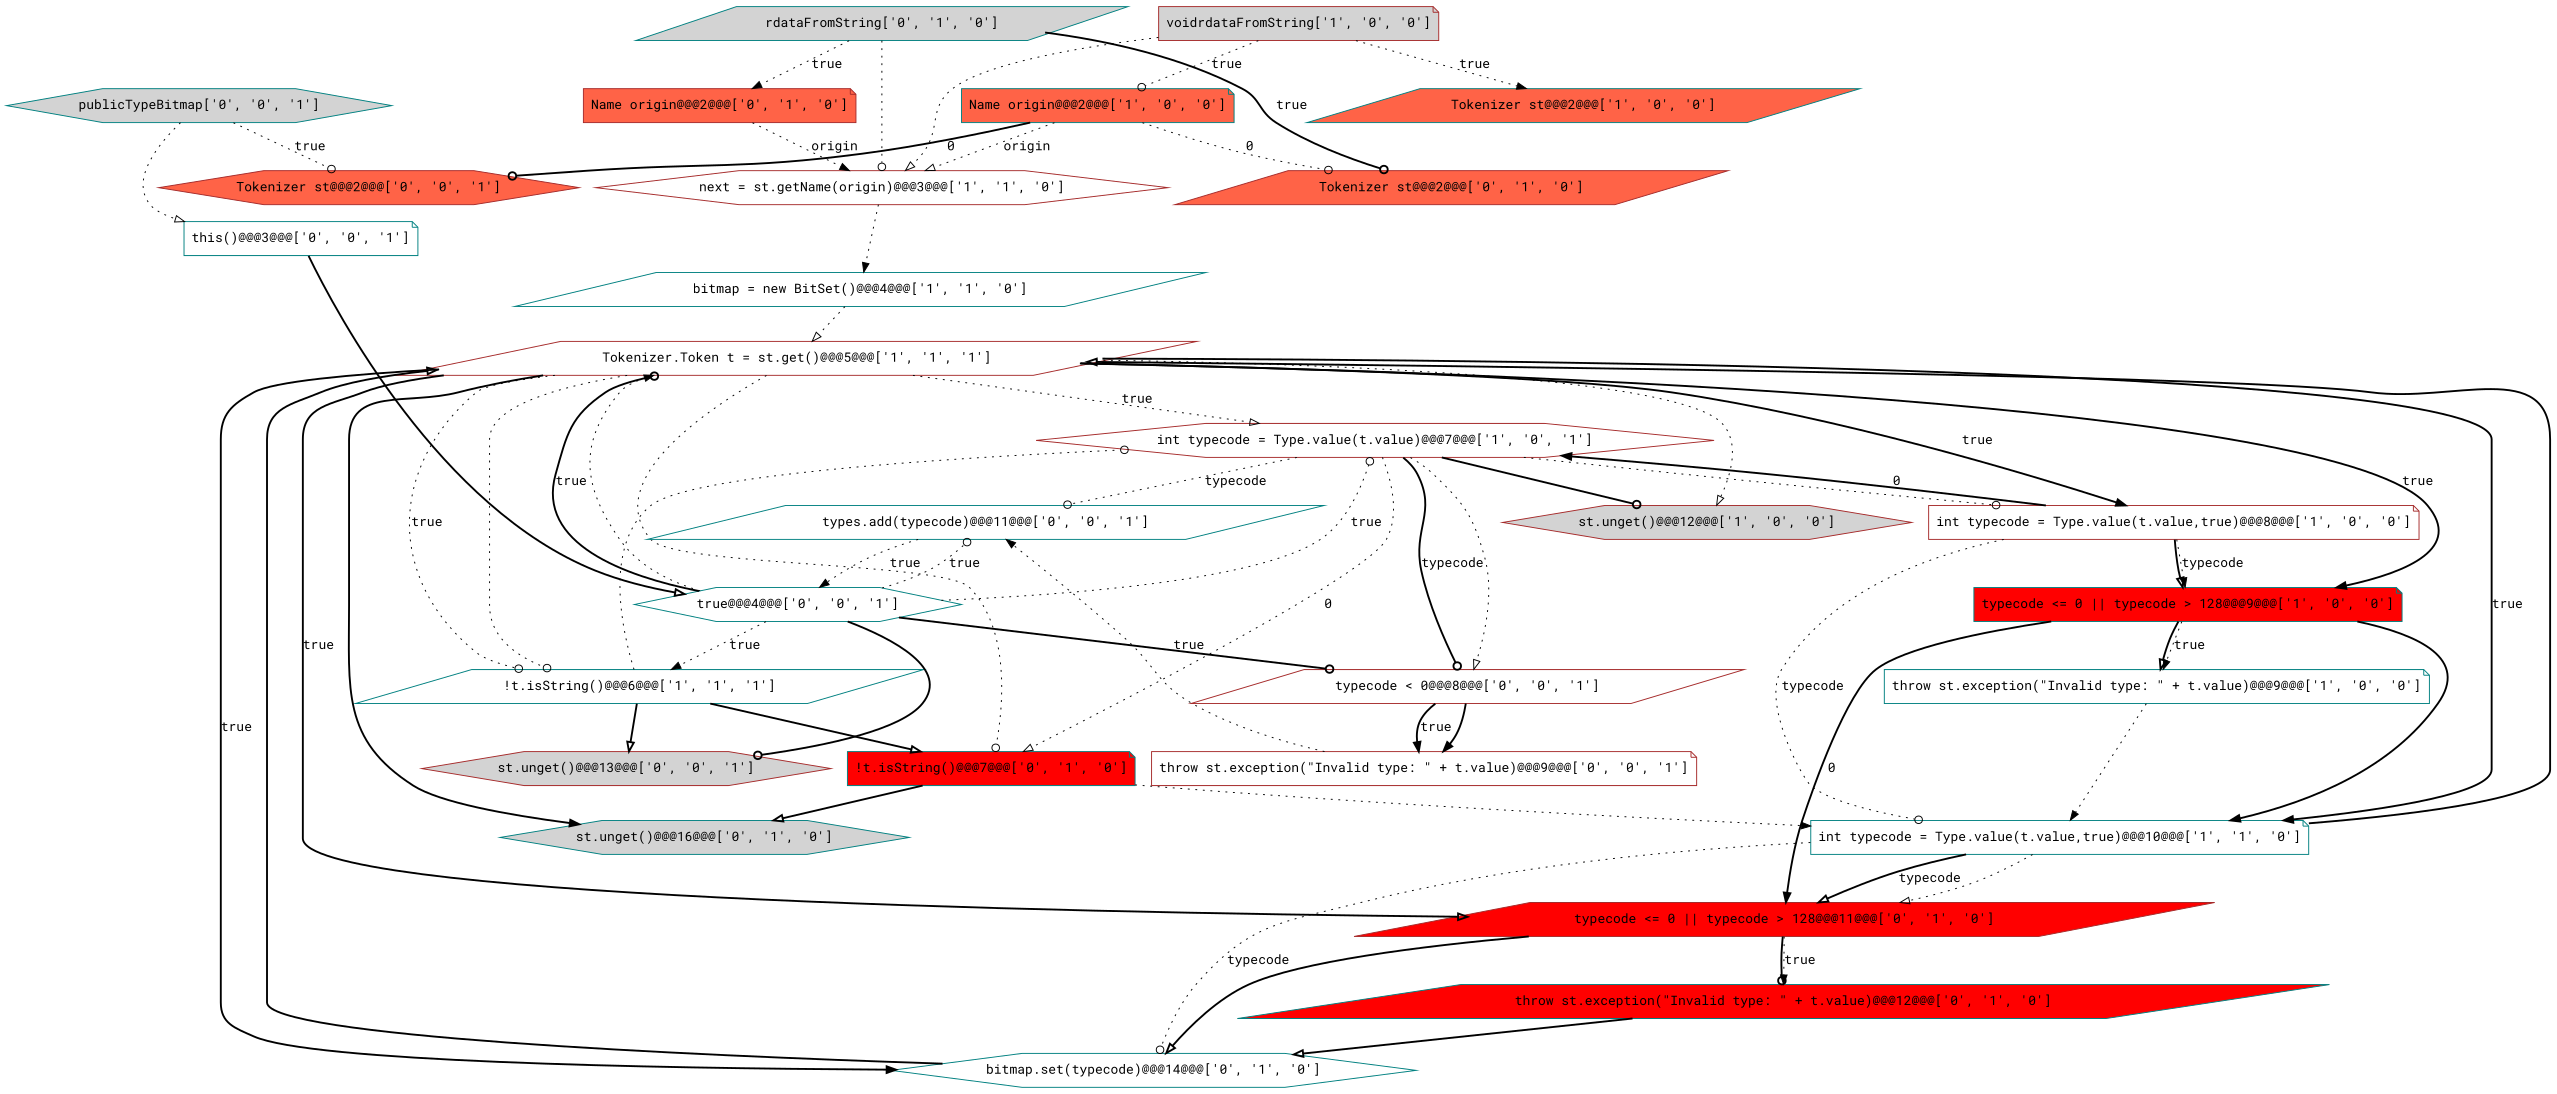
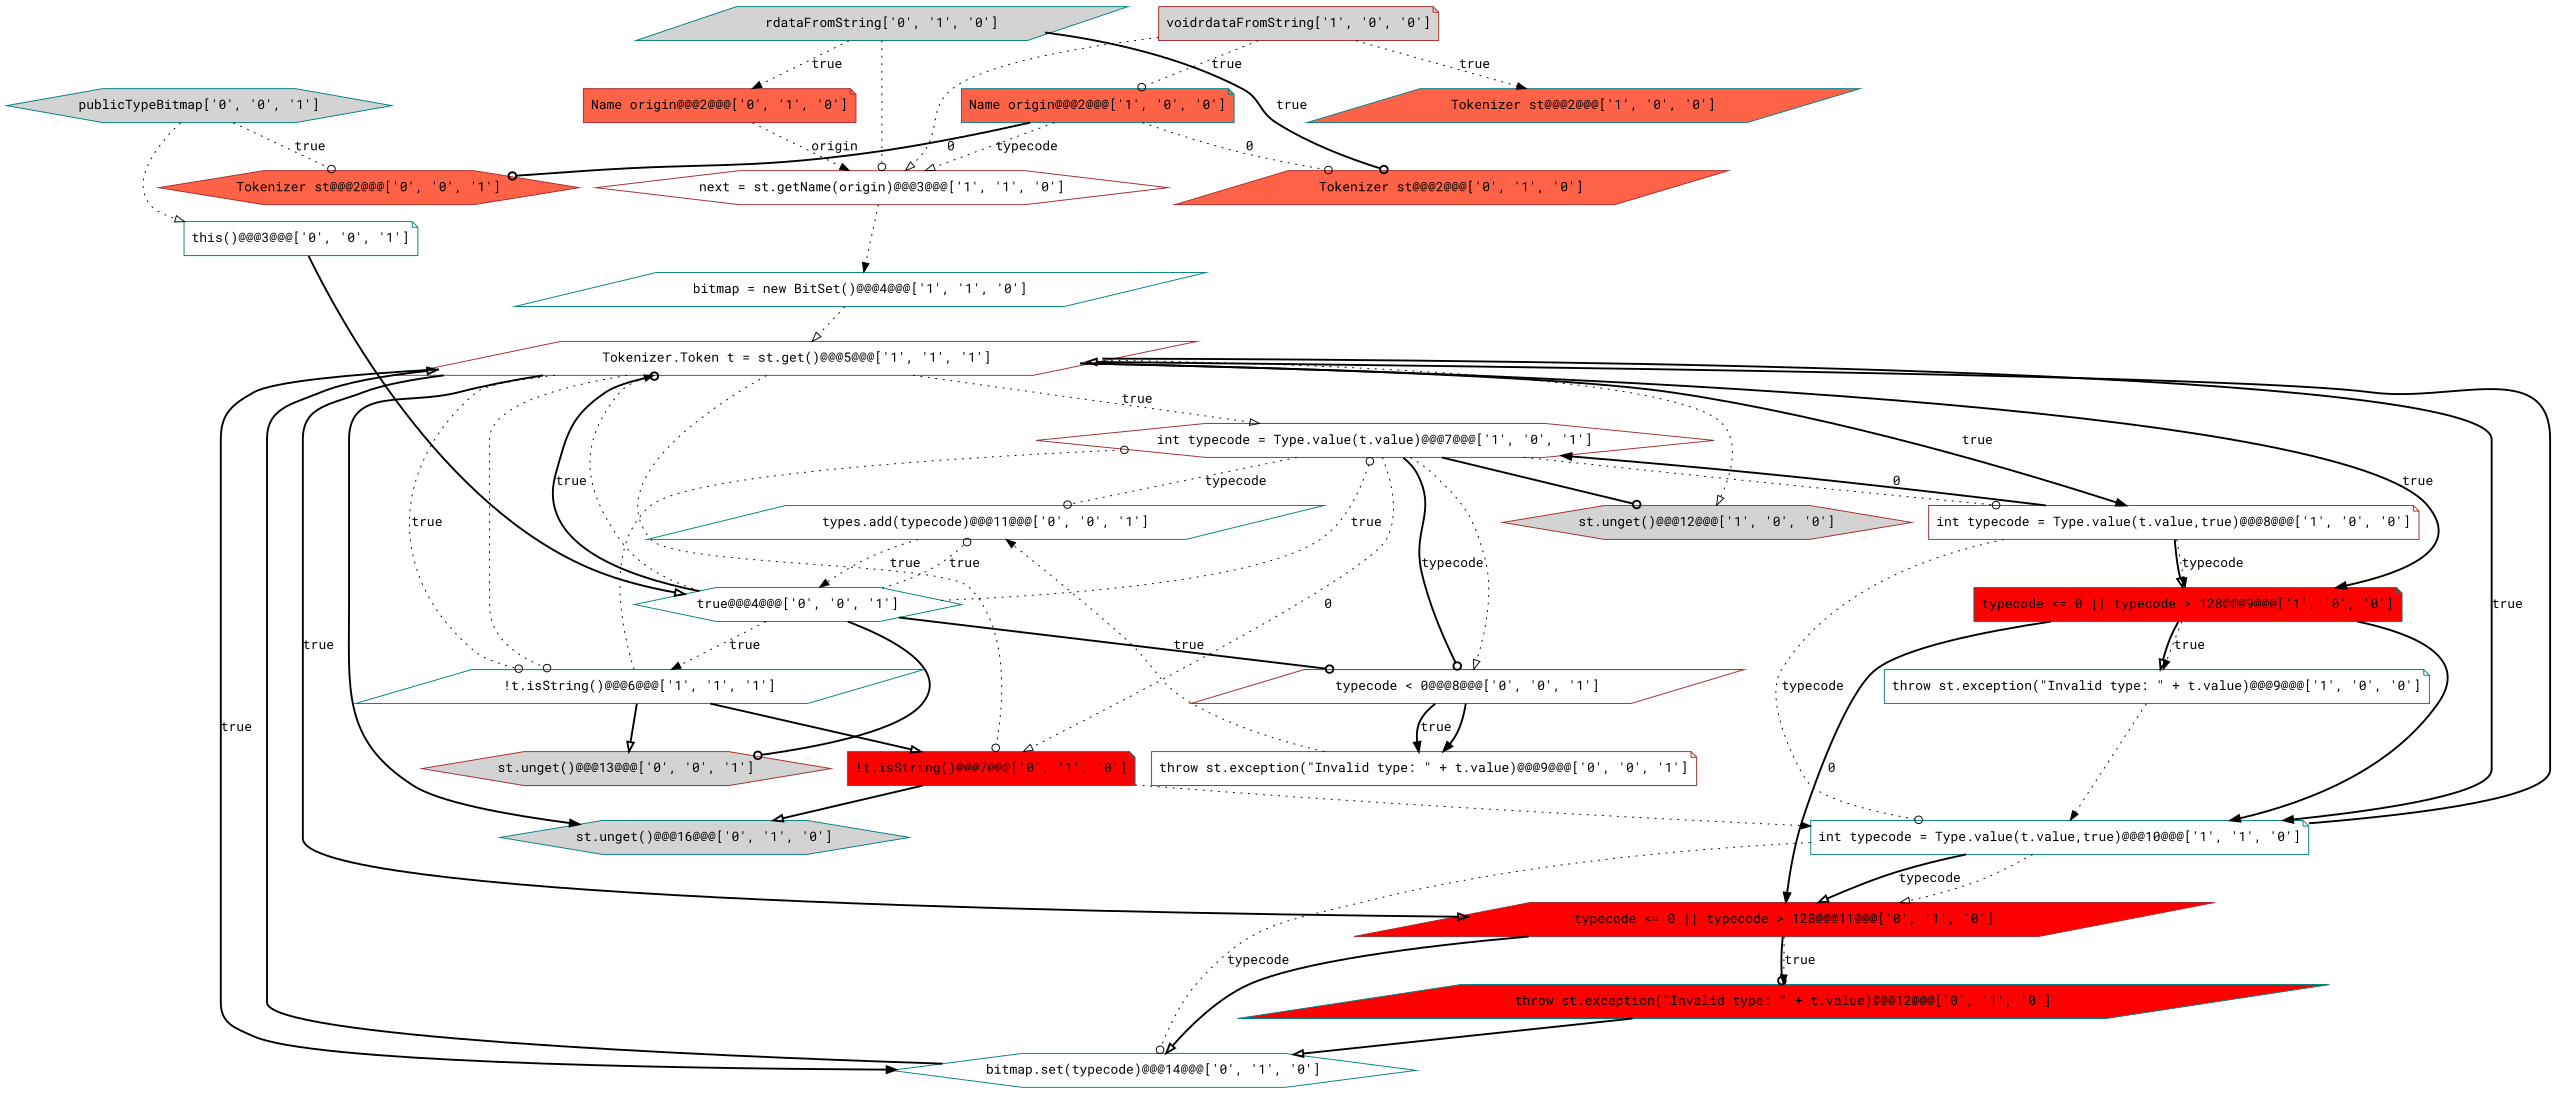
edge "Name origin@@@2@@@['1', '0', '0']" -> "next = st.getName(origin)@@@3@@@['1', '1', '0']": label "origin" -> "typecode"
